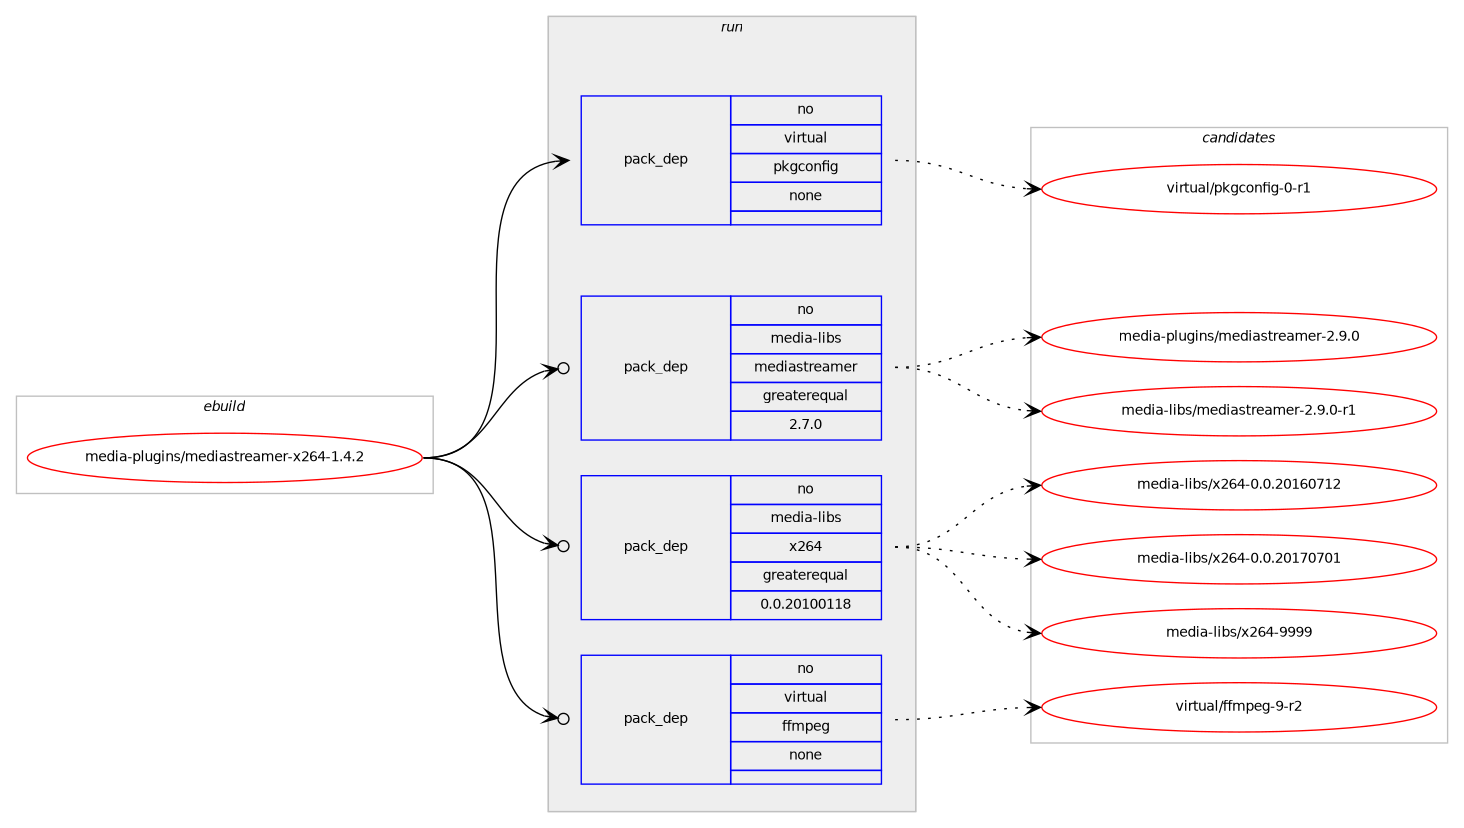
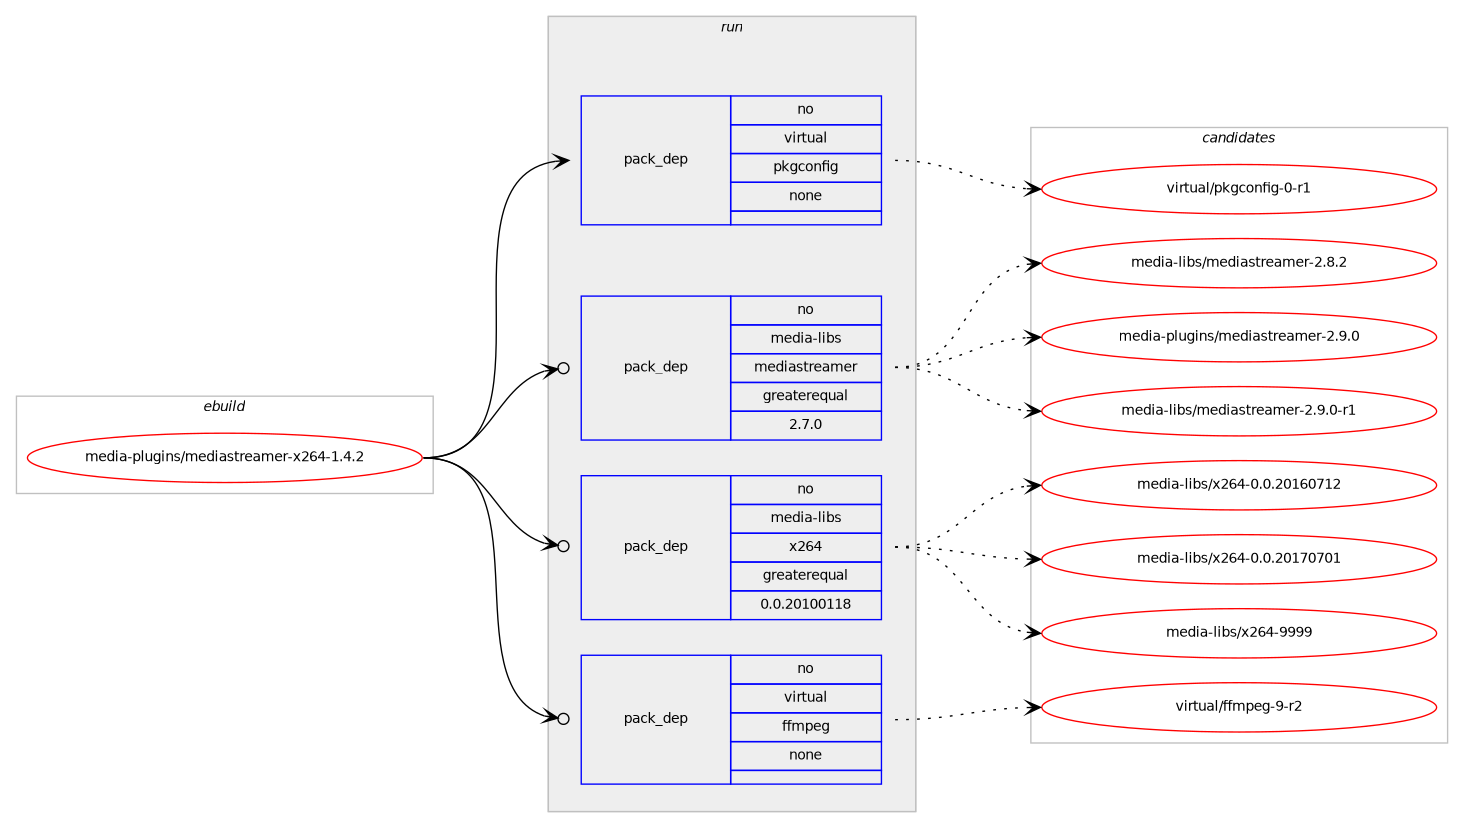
node "media-libs/mediastreamer-2.8.2": added
